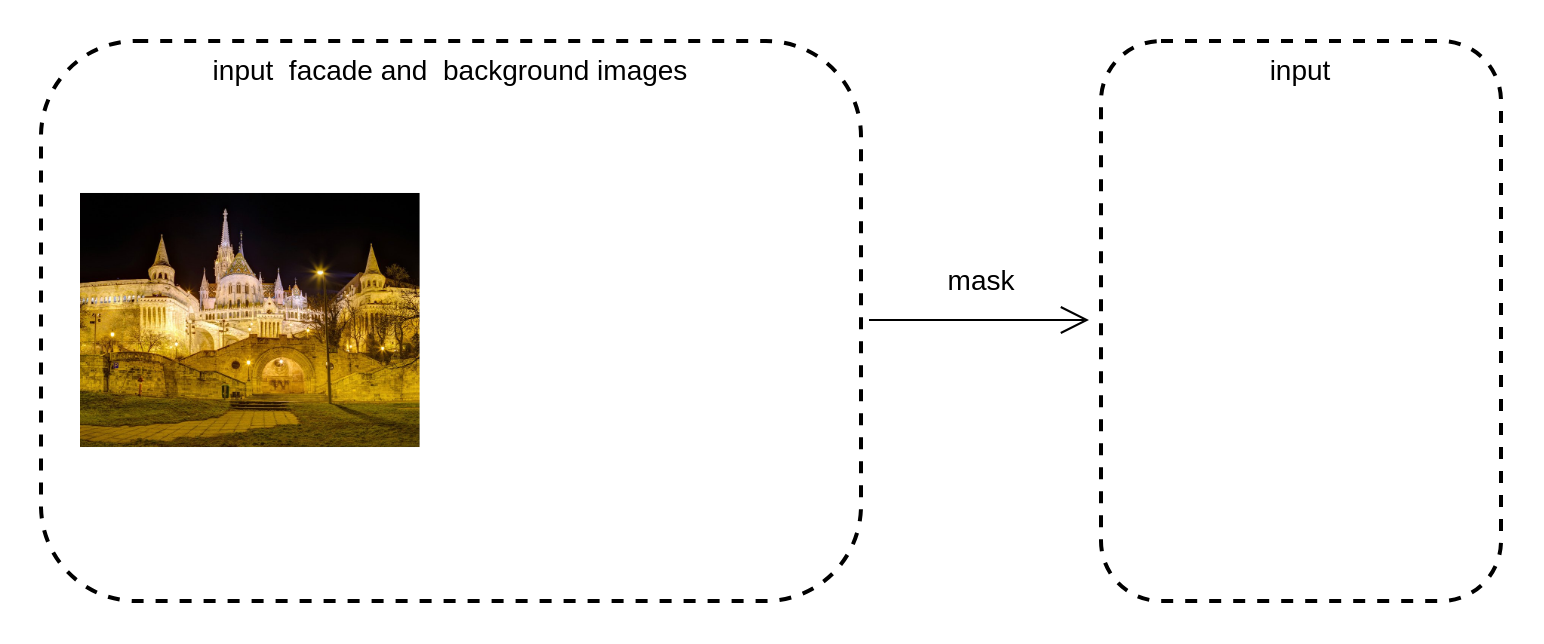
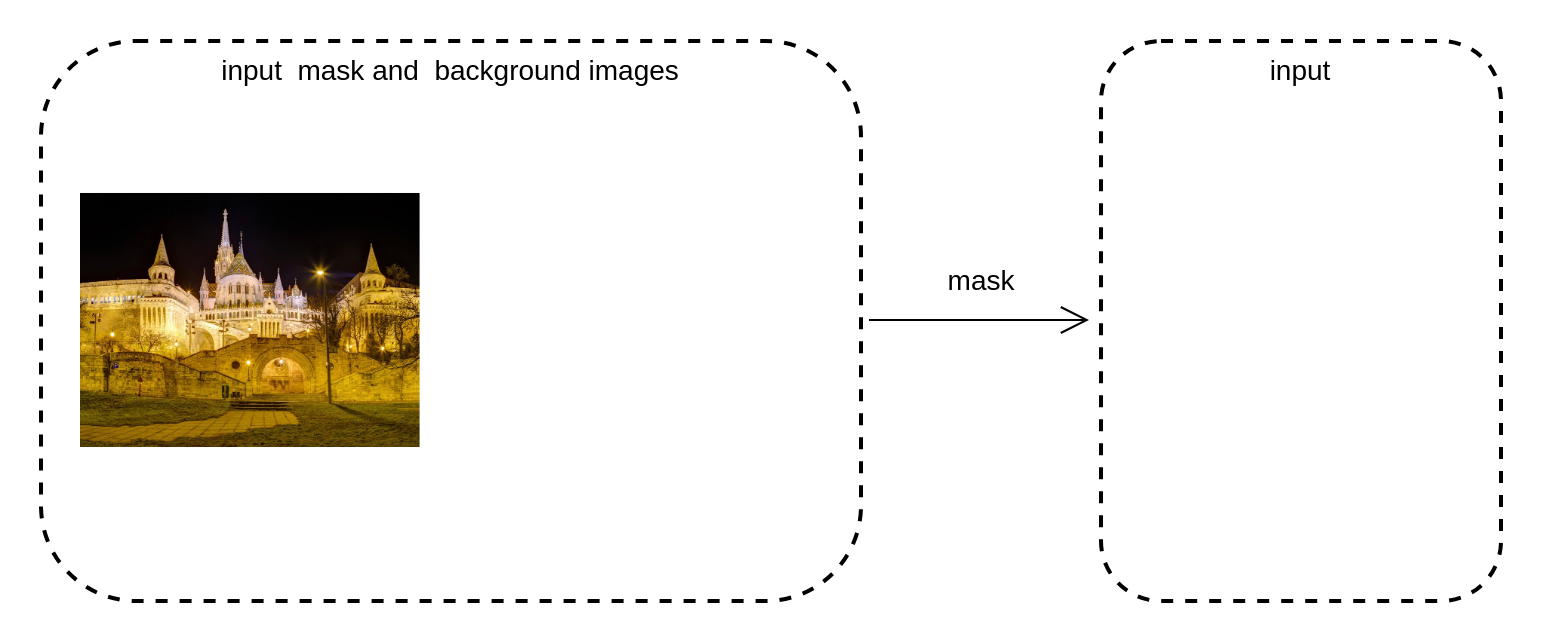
node "input facade and background images": label "input facade and background images" -> "input mask and background images"
